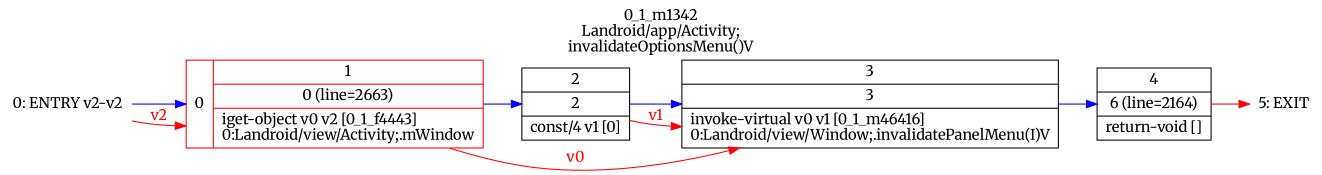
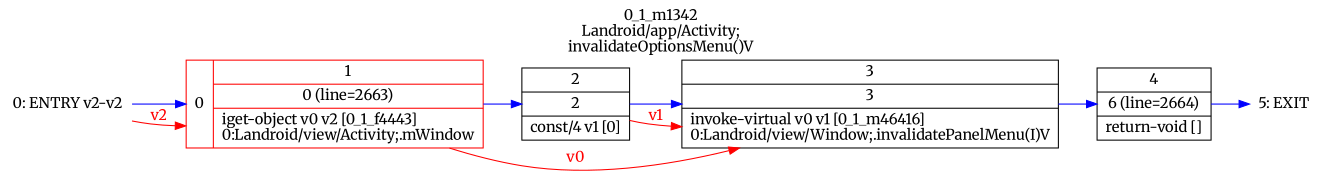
node "4": text "6 (line=2164)" -> "6 (line=2664)"
edge "4" -> "5: EXIT": color red -> blue
